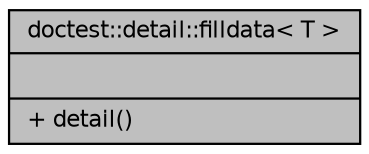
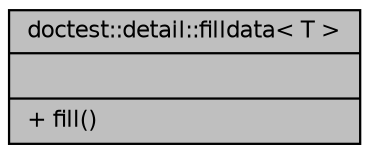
node "doctest::detail::filldata< T >": text "+ detail()" -> "+ fill()"
